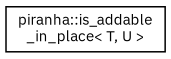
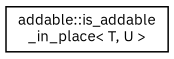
node "piranha::is_addable _in_place< T, U >": label "piranha::is_addable _in_place< T, U >" -> "addable::is_addable _in_place< T, U >"
